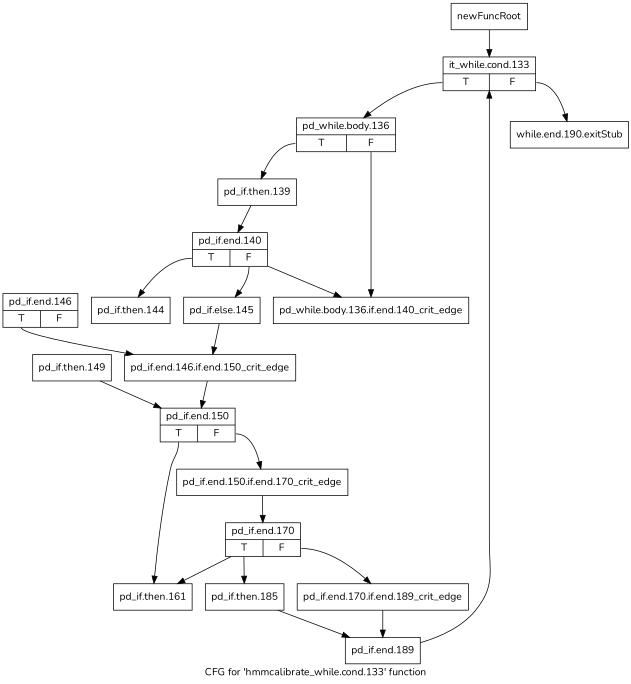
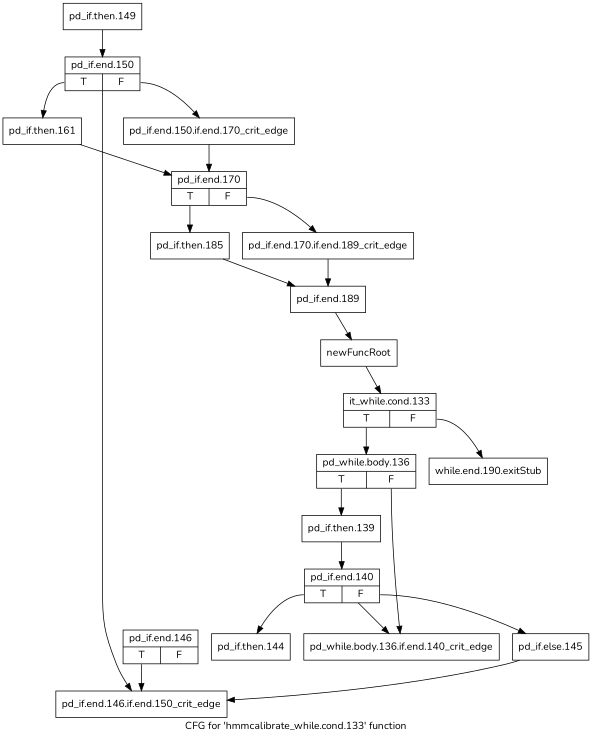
edge "pd_if.end.189" -> "it_while.cond.133": now "pd_if.end.189" -> "newFuncRoot"
edge "pd_if.end.146.if.end.150_crit_edge" -> "pd_if.end.150": reversed
edge "pd_if.end.170" -> "pd_if.then.161": reversed
